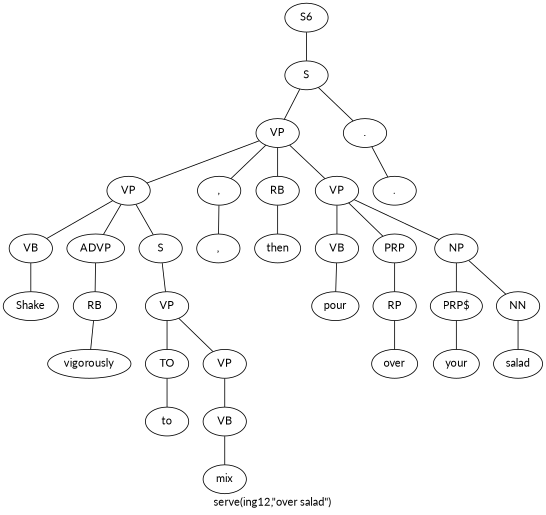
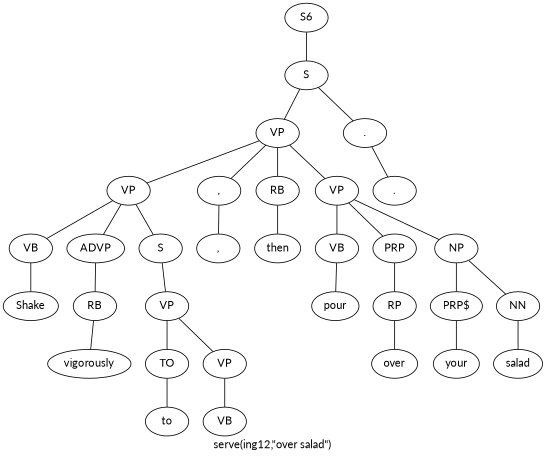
node "mix": removed
